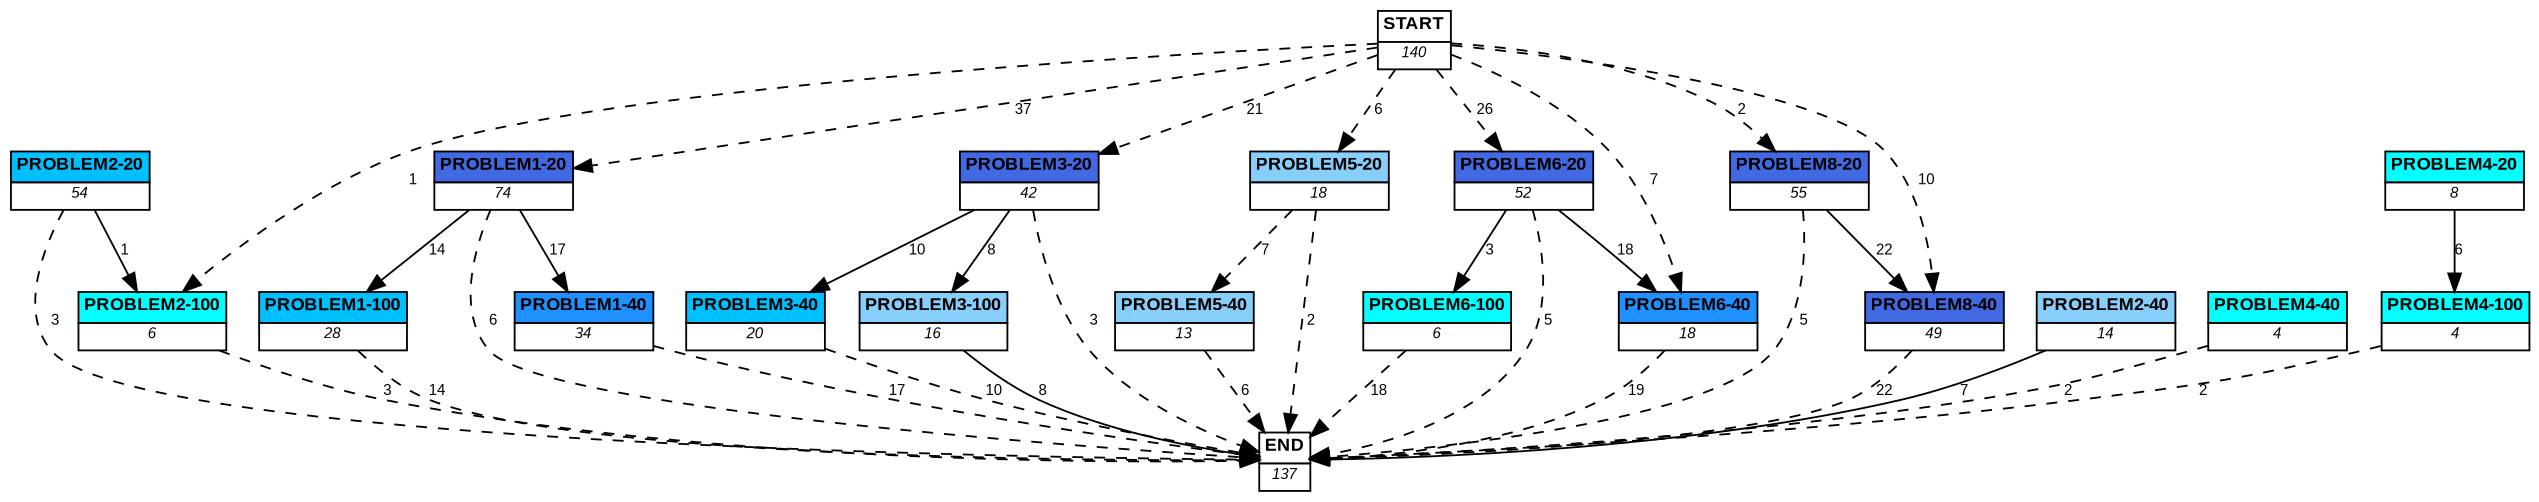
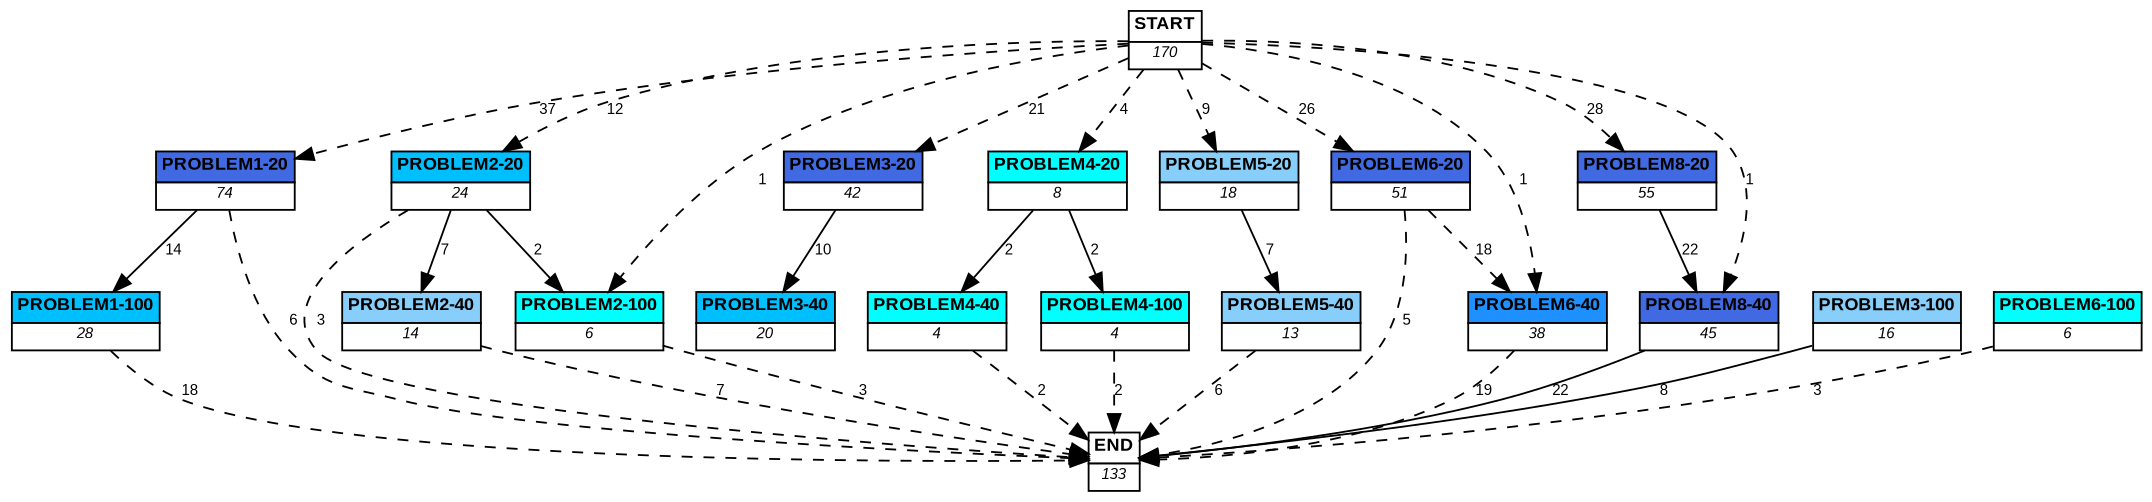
node "START": text "140" -> "170"
edge "START" -> "PROBLEM2-20": added, label "12"
edge "START" -> "PROBLEM4-20": added, label "4"
edge "START" -> "PROBLEM5-20": label "6" -> "9"
edge "START" -> "PROBLEM8-20": label "2" -> "28"
edge "START" -> "PROBLEM6-40": label "7" -> "1"
edge "START" -> "PROBLEM8-40": label "10" -> "1"
node "PROBLEM2-20": text "54" -> "24"
node "PROBLEM6-20": text "52" -> "51"
edge "PROBLEM2-20" -> "PROBLEM2-40": added, label "7"
edge "PROBLEM3-20" -> "PROBLEM3-100": removed, label "8"
edge "PROBLEM6-20" -> "PROBLEM6-100": removed, label "3"
edge "PROBLEM4-20" -> "PROBLEM4-40": added, label "2"
edge "PROBLEM5-20" -> "PROBLEM5-40": style dashed -> solid
edge "PROBLEM6-20" -> "PROBLEM6-40": style solid -> dashed
edge "PROBLEM2-20" -> "PROBLEM2-100": label "1" -> "2"
edge "PROBLEM4-20" -> "PROBLEM4-100": label "6" -> "2"
edge "PROBLEM5-20" -> "END": removed, label "2"
node "PROBLEM1-40": removed
node "PROBLEM6-40": text "18" -> "38"
node "PROBLEM8-40": text "49" -> "45"
edge "PROBLEM3-20" -> "END": removed, label "3"
edge "PROBLEM1-100" -> "END": label "14" -> "18"
edge "PROBLEM6-100" -> "END": label "18" -> "3"
edge "PROBLEM3-40" -> "END": removed, label "10"
edge "PROBLEM8-20" -> "END": removed, label "5"
edge "PROBLEM2-40" -> "END": style solid -> dashed
edge "PROBLEM8-40" -> "END": style dashed -> solid
node "END": text "137" -> "133"
